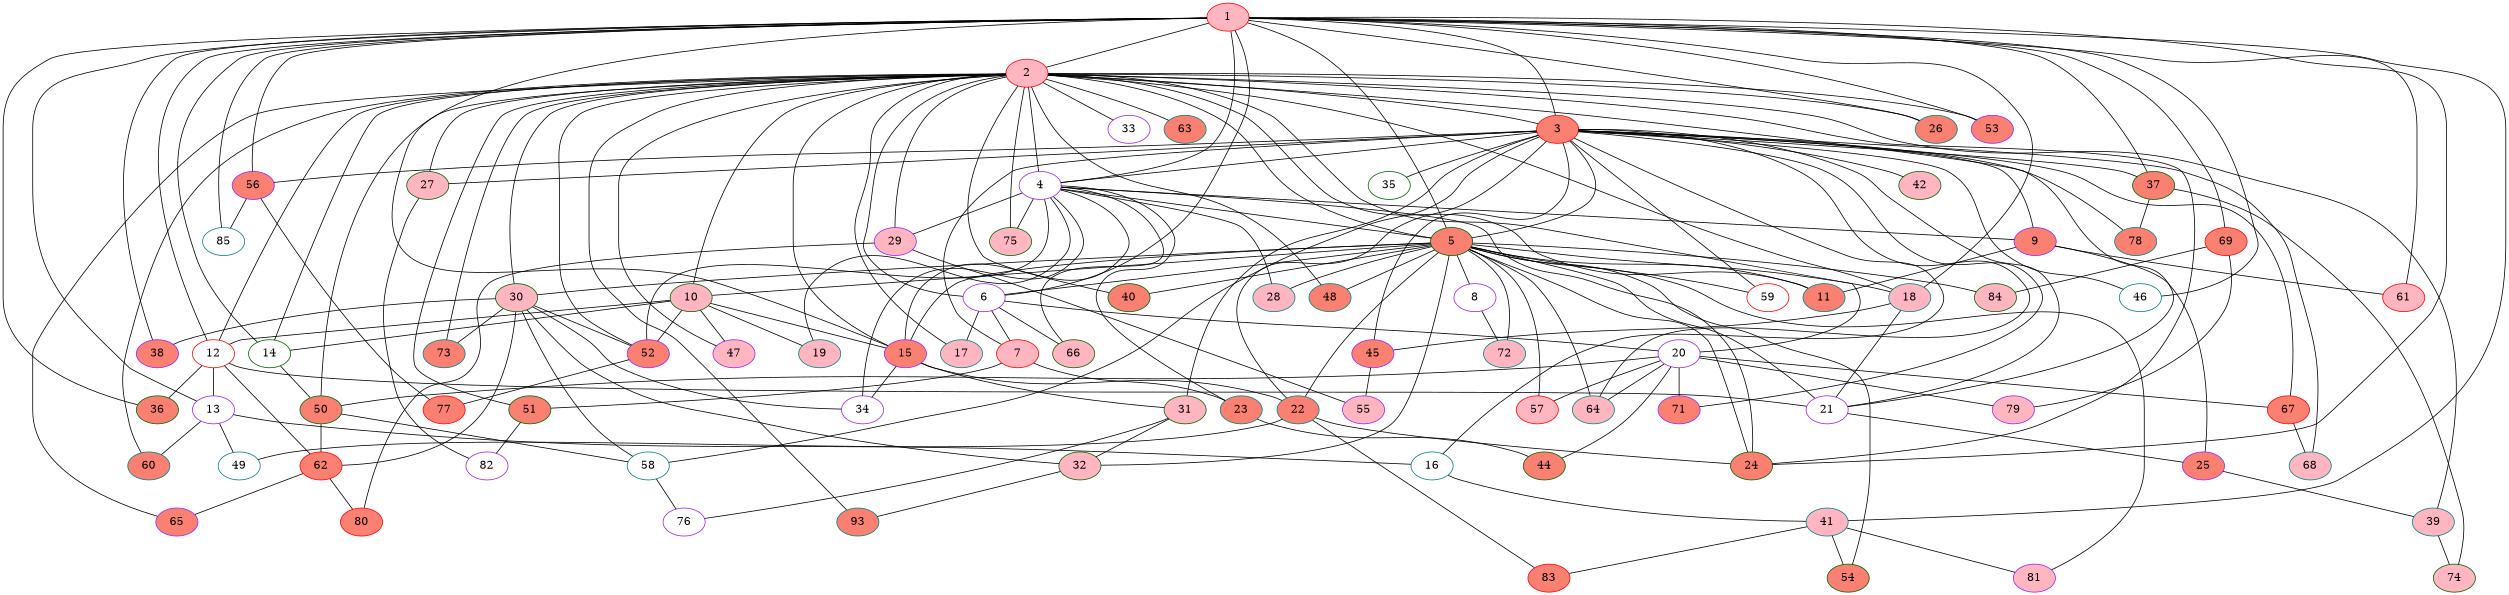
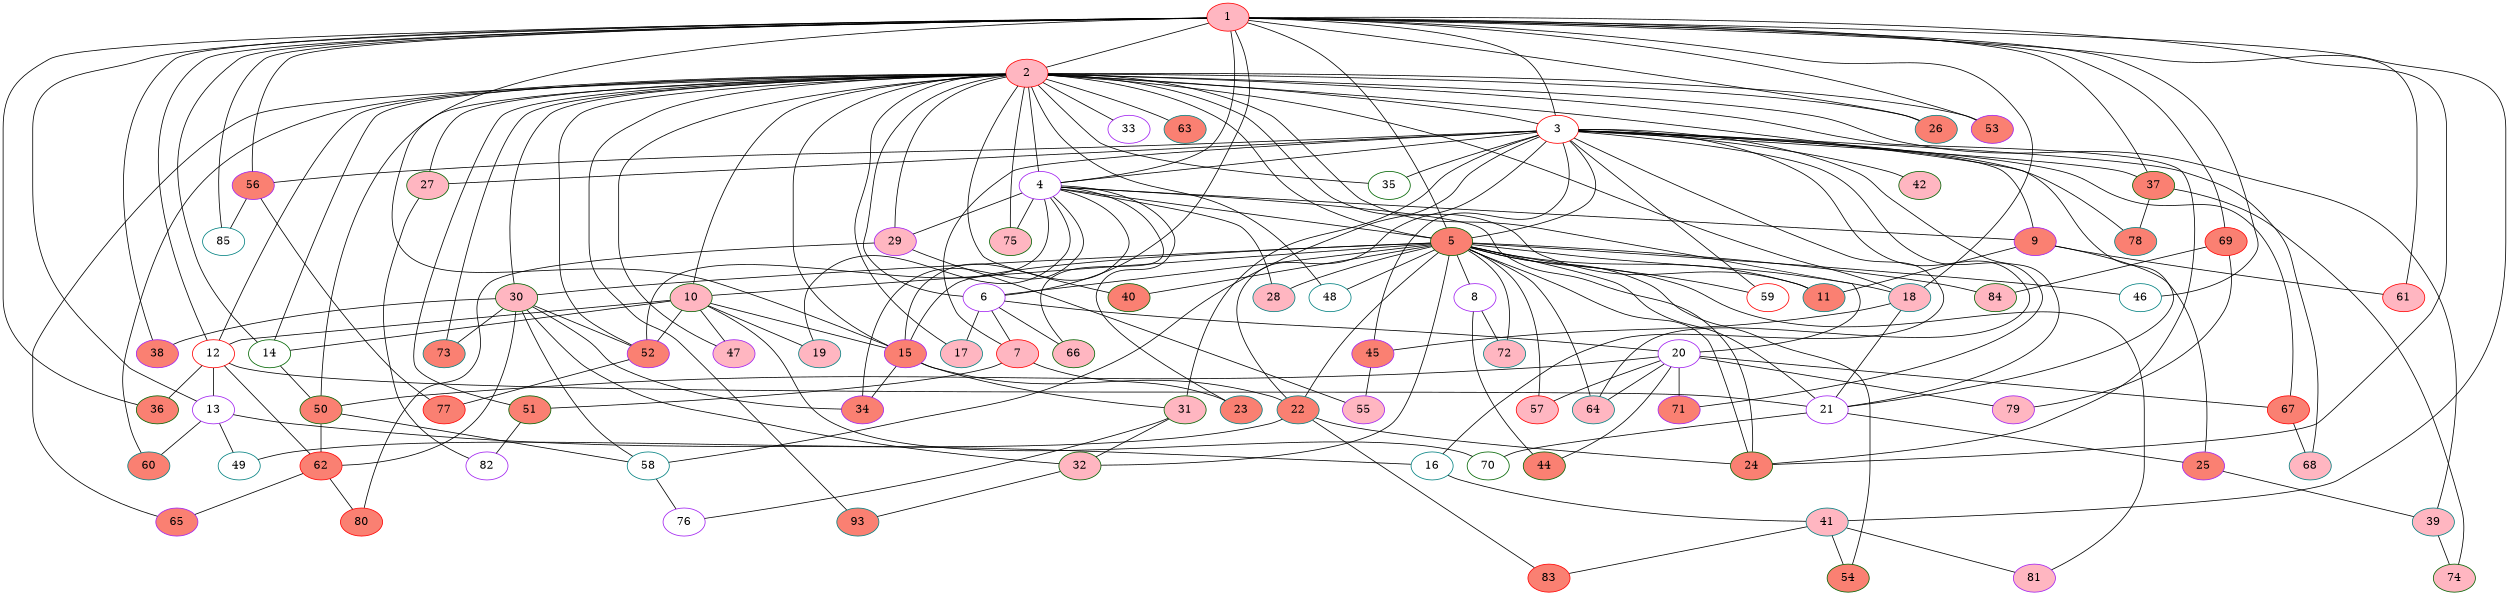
node "3": fillcolor salmon -> white
edge "3" -- "46": now "5" -- "46"
edge "2" -- "35": added
node "48": fillcolor salmon -> white
node "34": fillcolor white -> salmon
edge "23" -- "44": now "8" -- "44"
node "70": added
